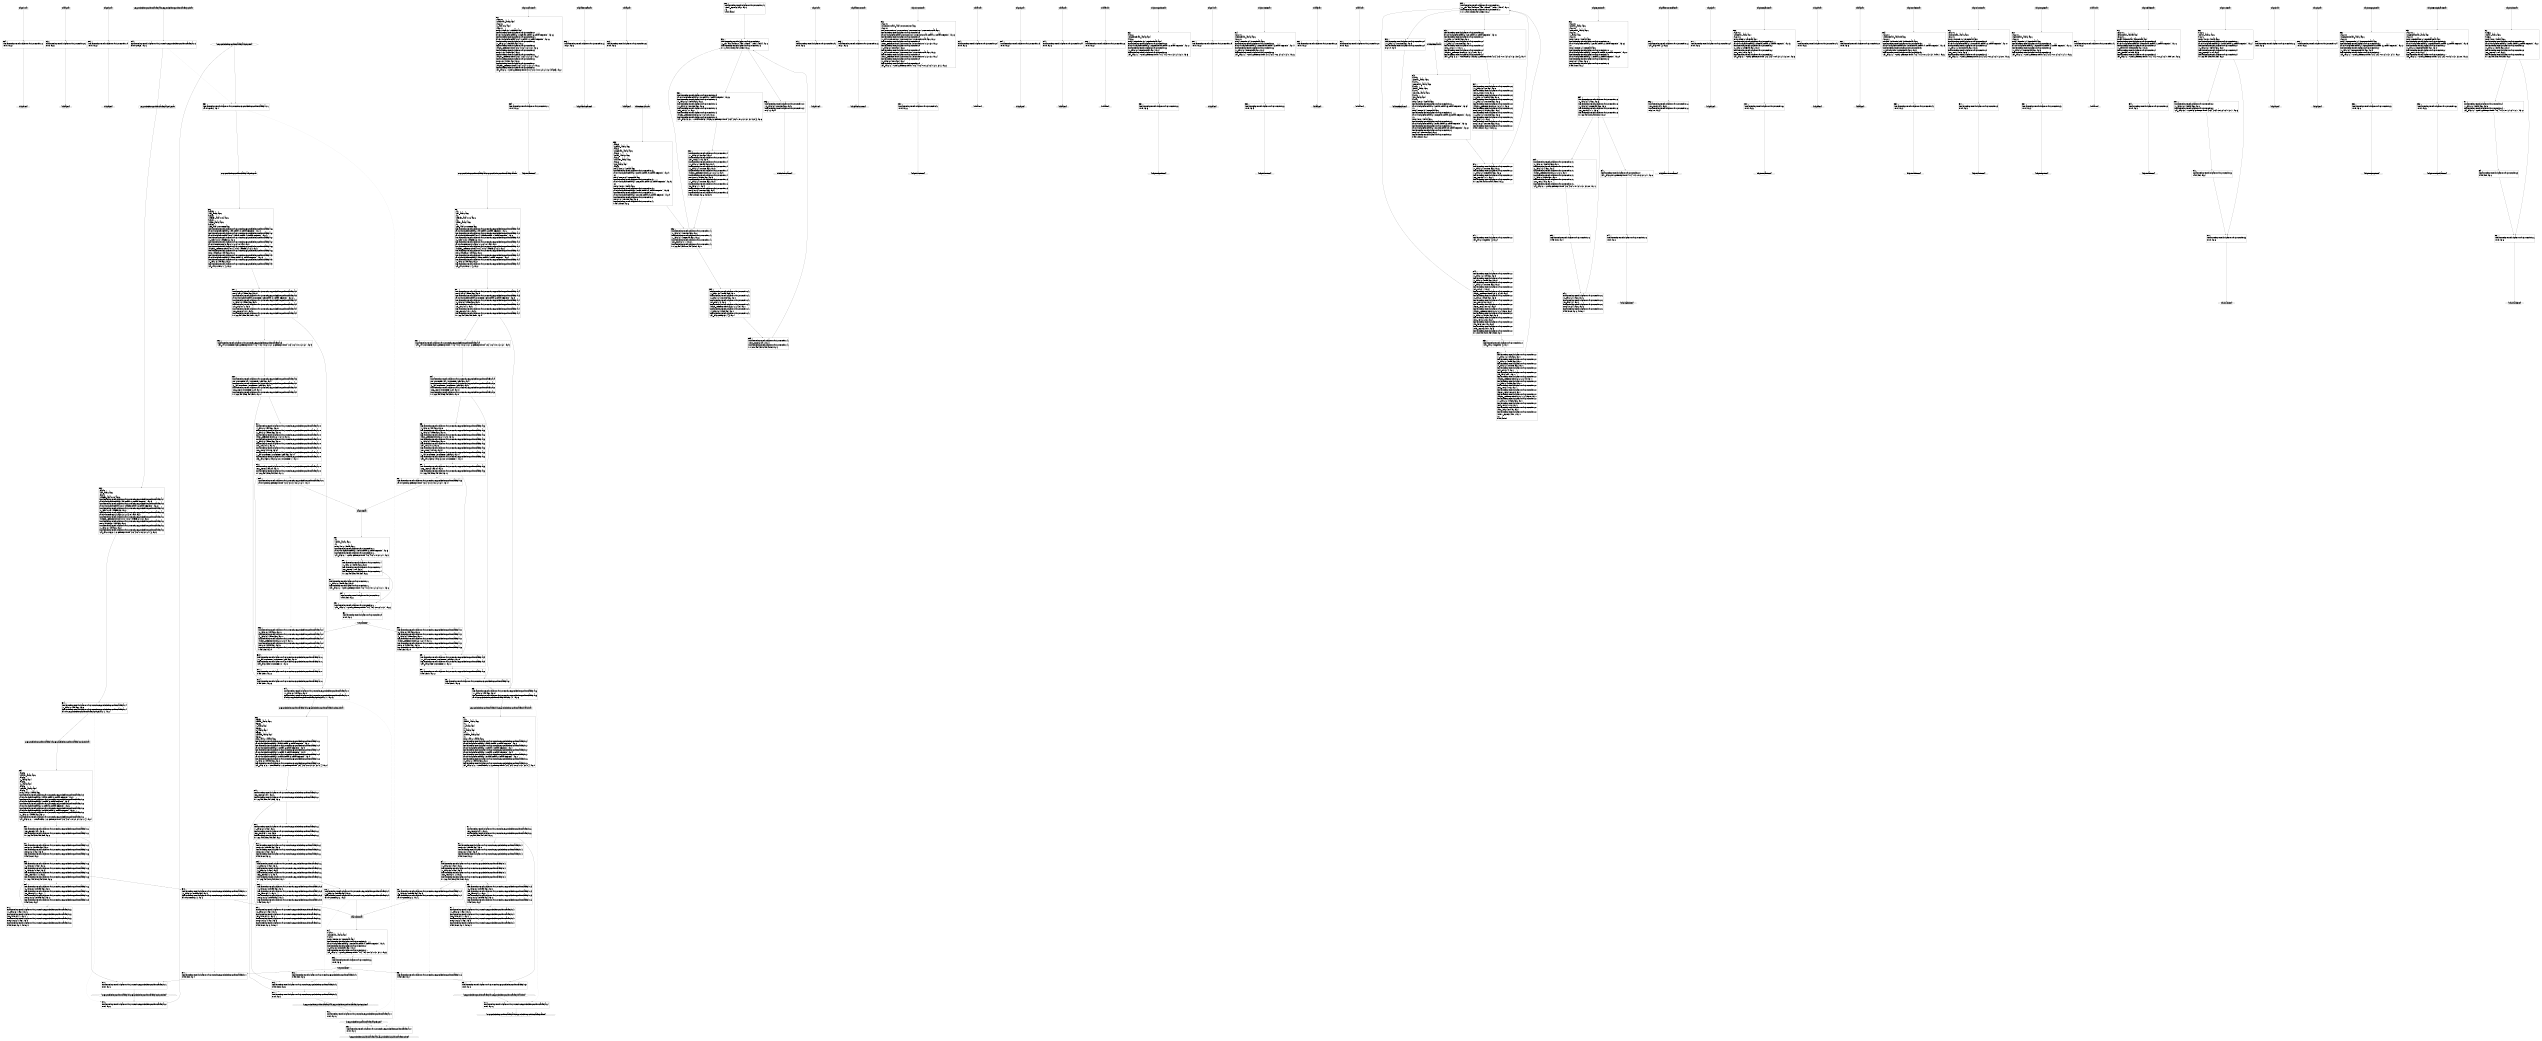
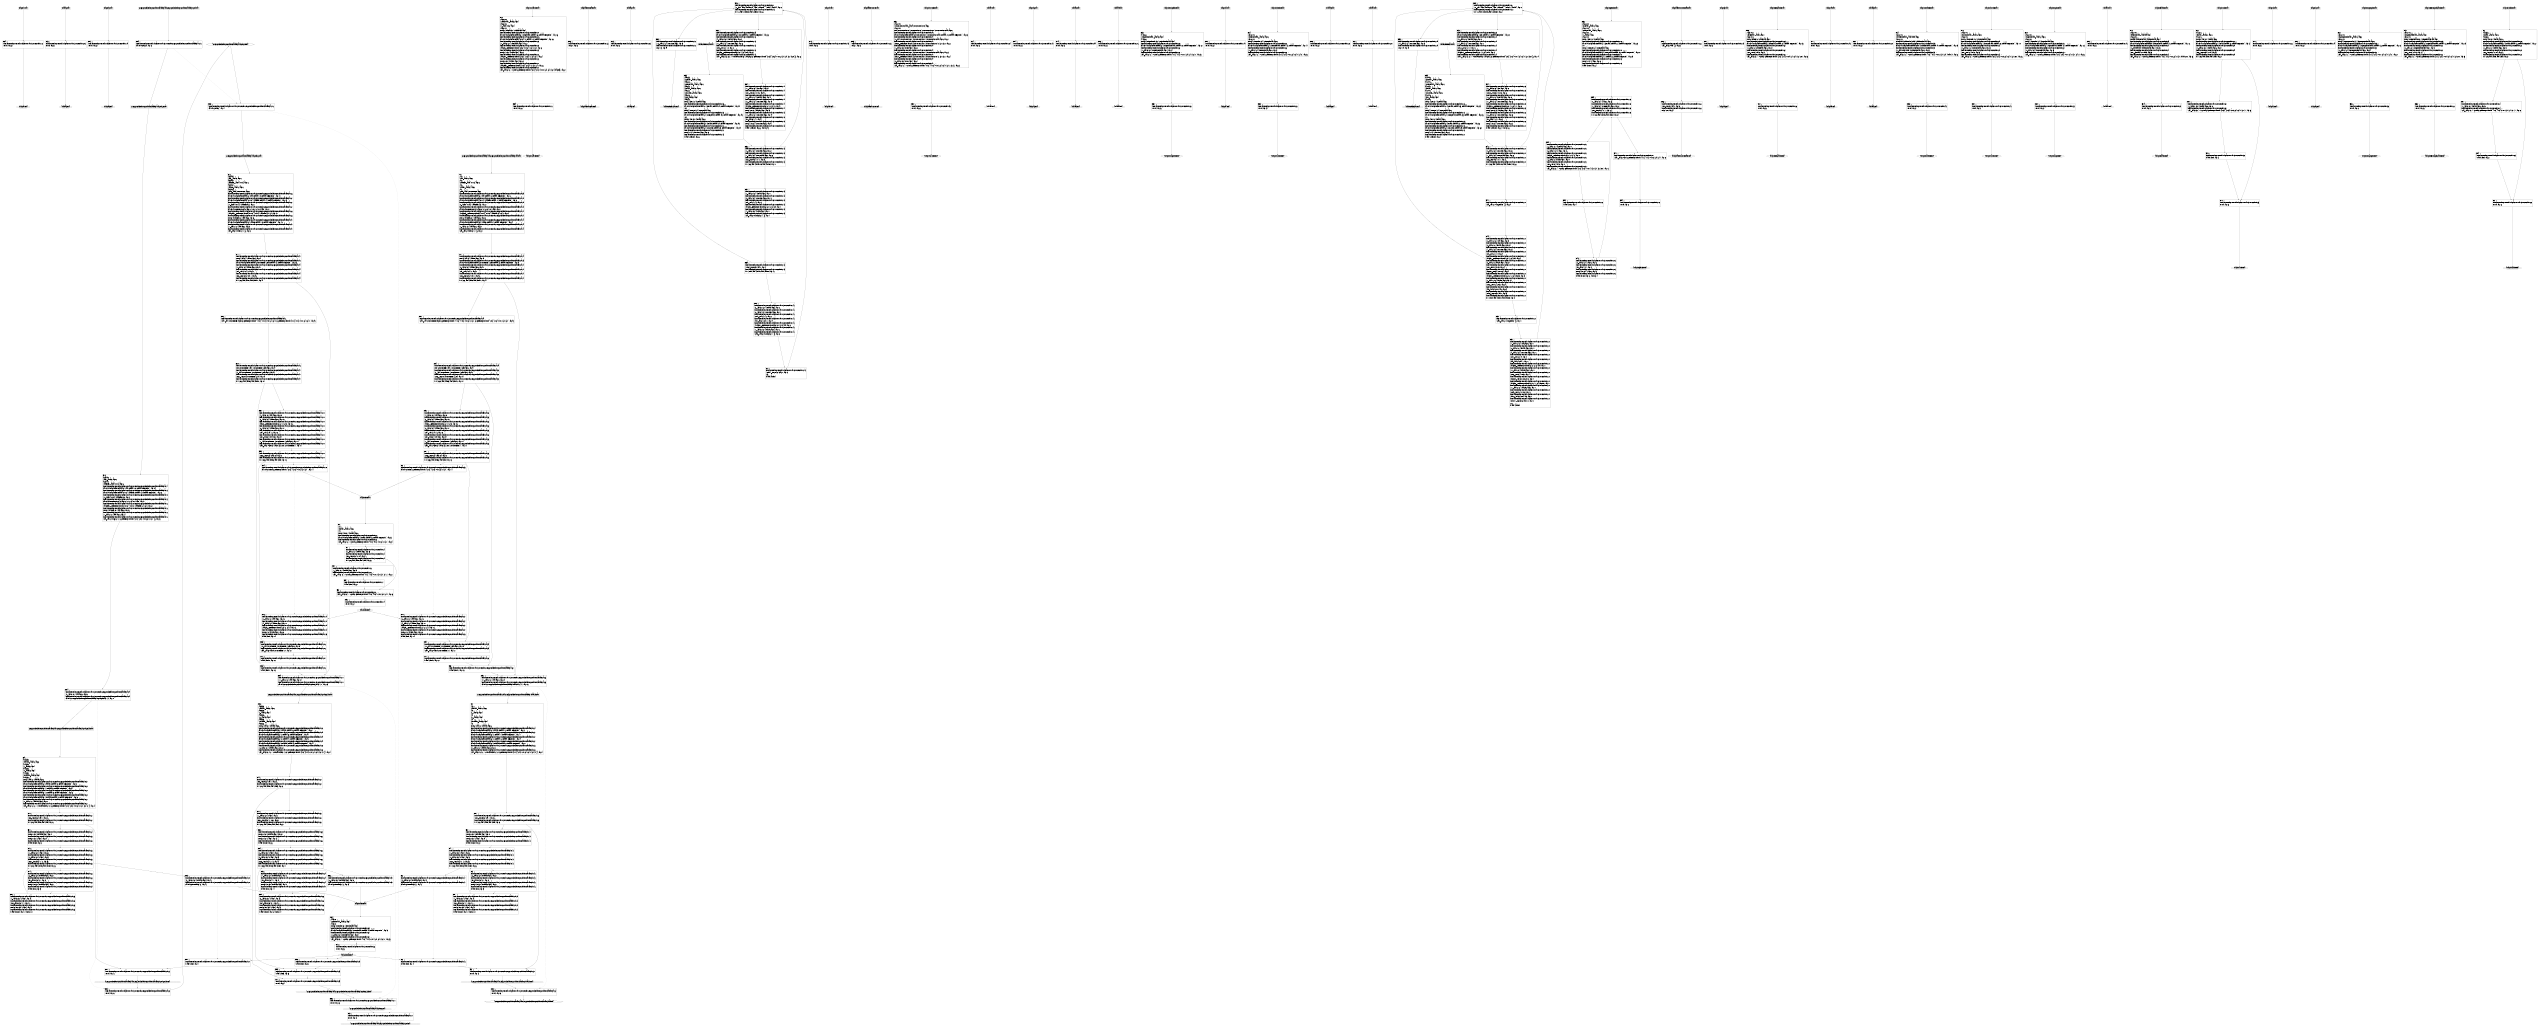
node "BB60:": added
